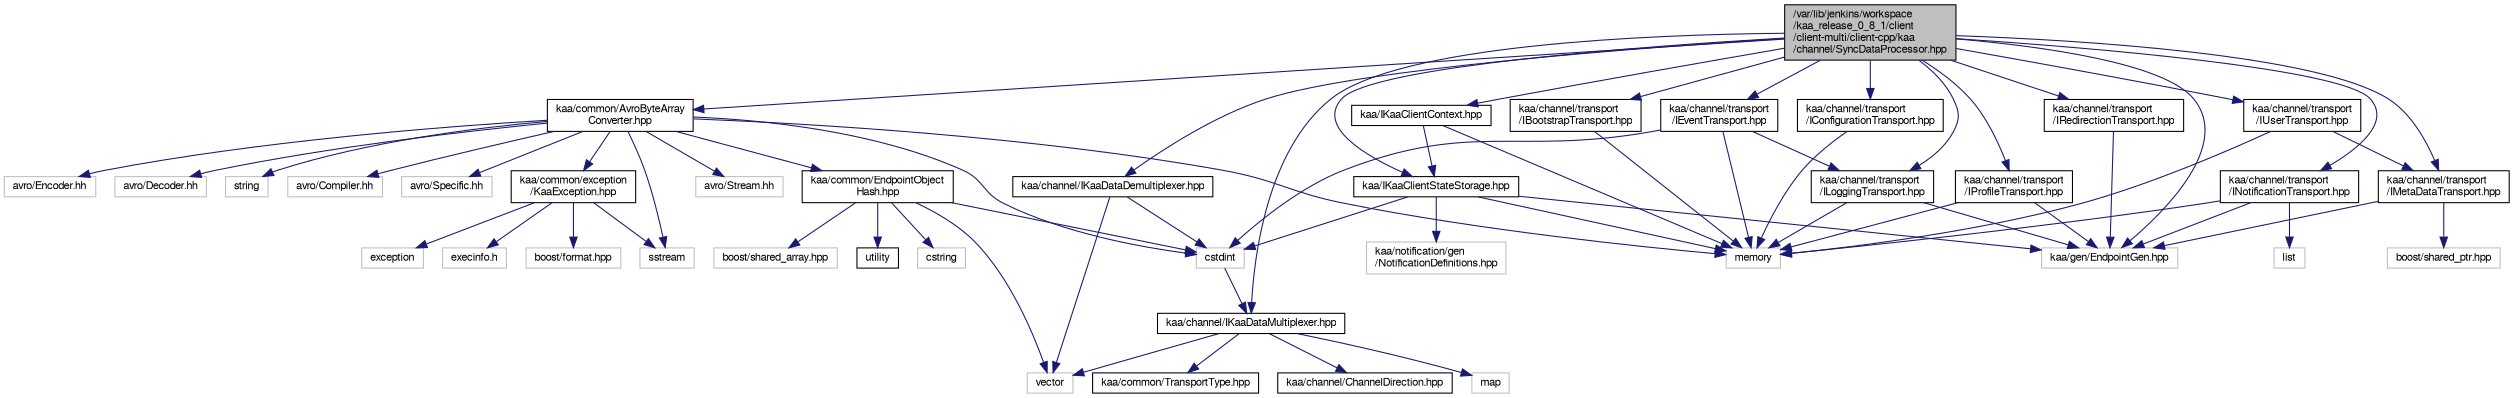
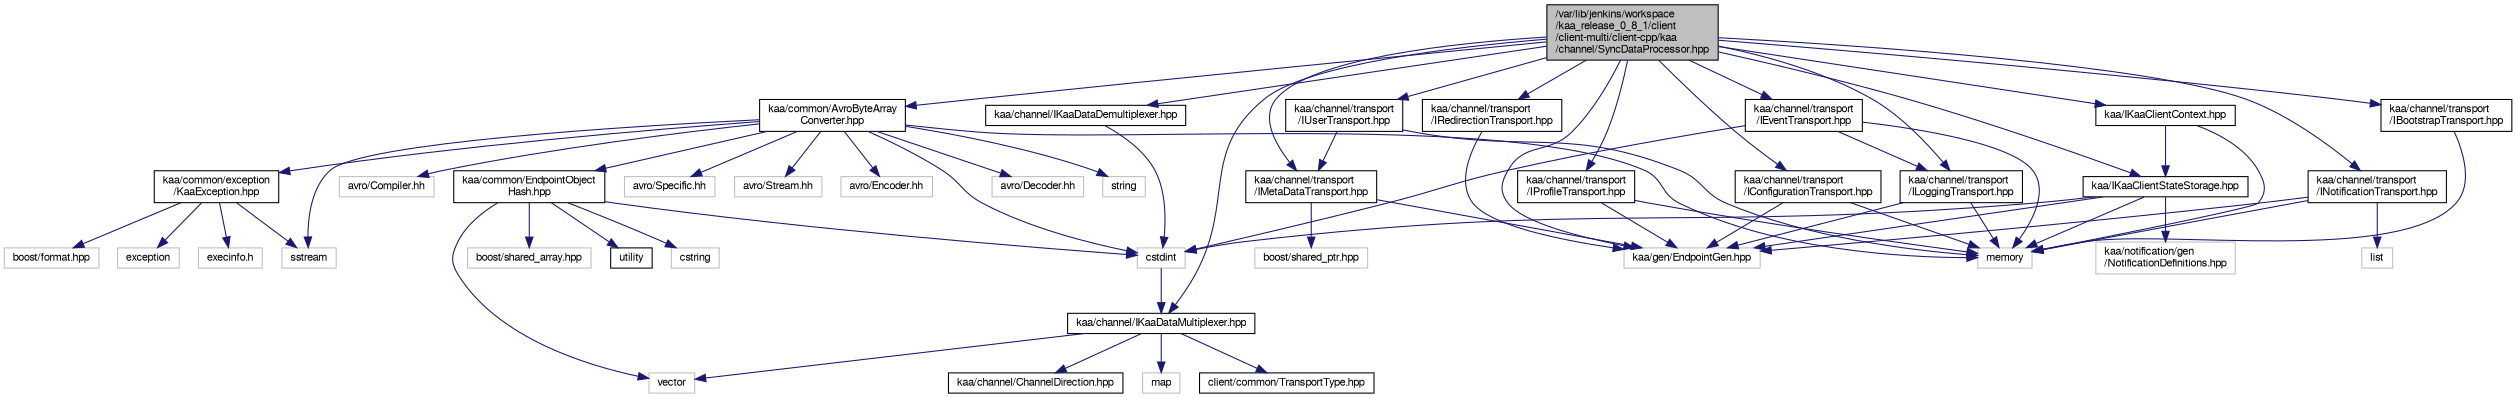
edge "kaa/channel/transport /IConfigurationTransport.hpp" -> "kaa/gen/EndpointGen.hpp": added
edge "kaa/channel/IKaaDataDemultiplexer.hpp" -> "vector": removed
node "kaa/common/TransportType.hpp": label "kaa/common/TransportType.hpp" -> "client/common/TransportType.hpp"
